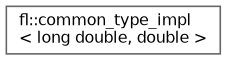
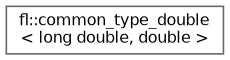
node "fl::common_type_impl < long double, double >": label "fl::common_type_impl < long double, double >" -> "fl::common_type_double < long double, double >"
